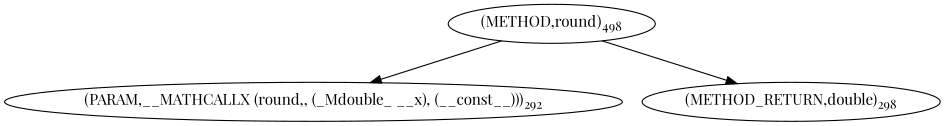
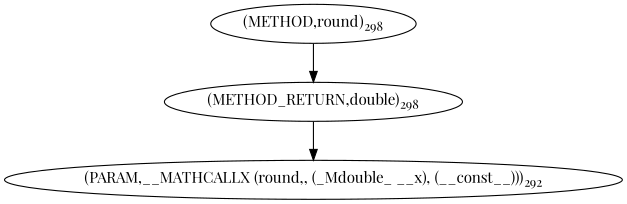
node "(METHOD,round)": text "498" -> "298"
edge "(METHOD,round)" -> "(PARAM,__MATHCALLX (round,, (_Mdouble_ __x), (__const__)))": now "(METHOD_RETURN,double)" -> "(PARAM,__MATHCALLX (round,, (_Mdouble_ __x), (__const__)))"
